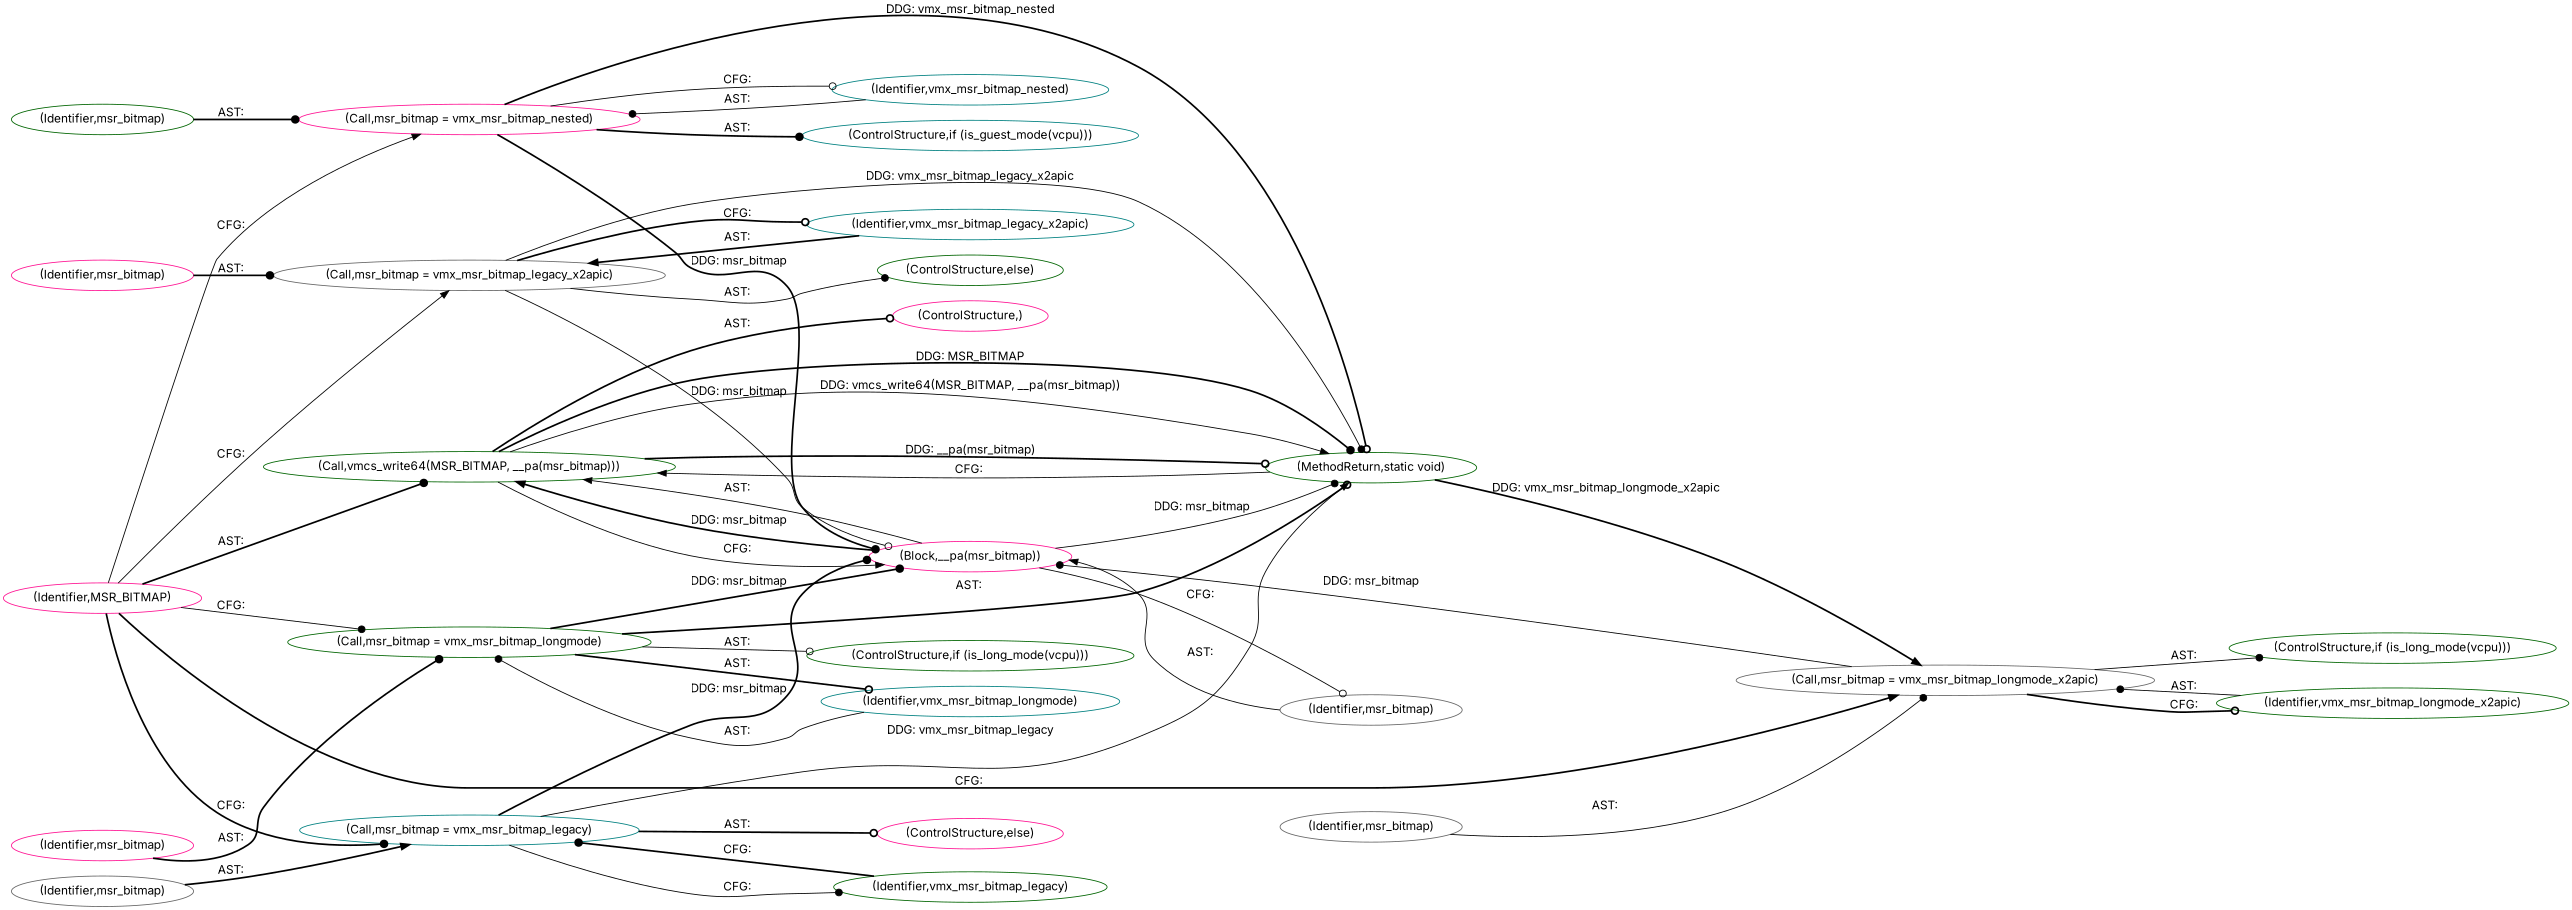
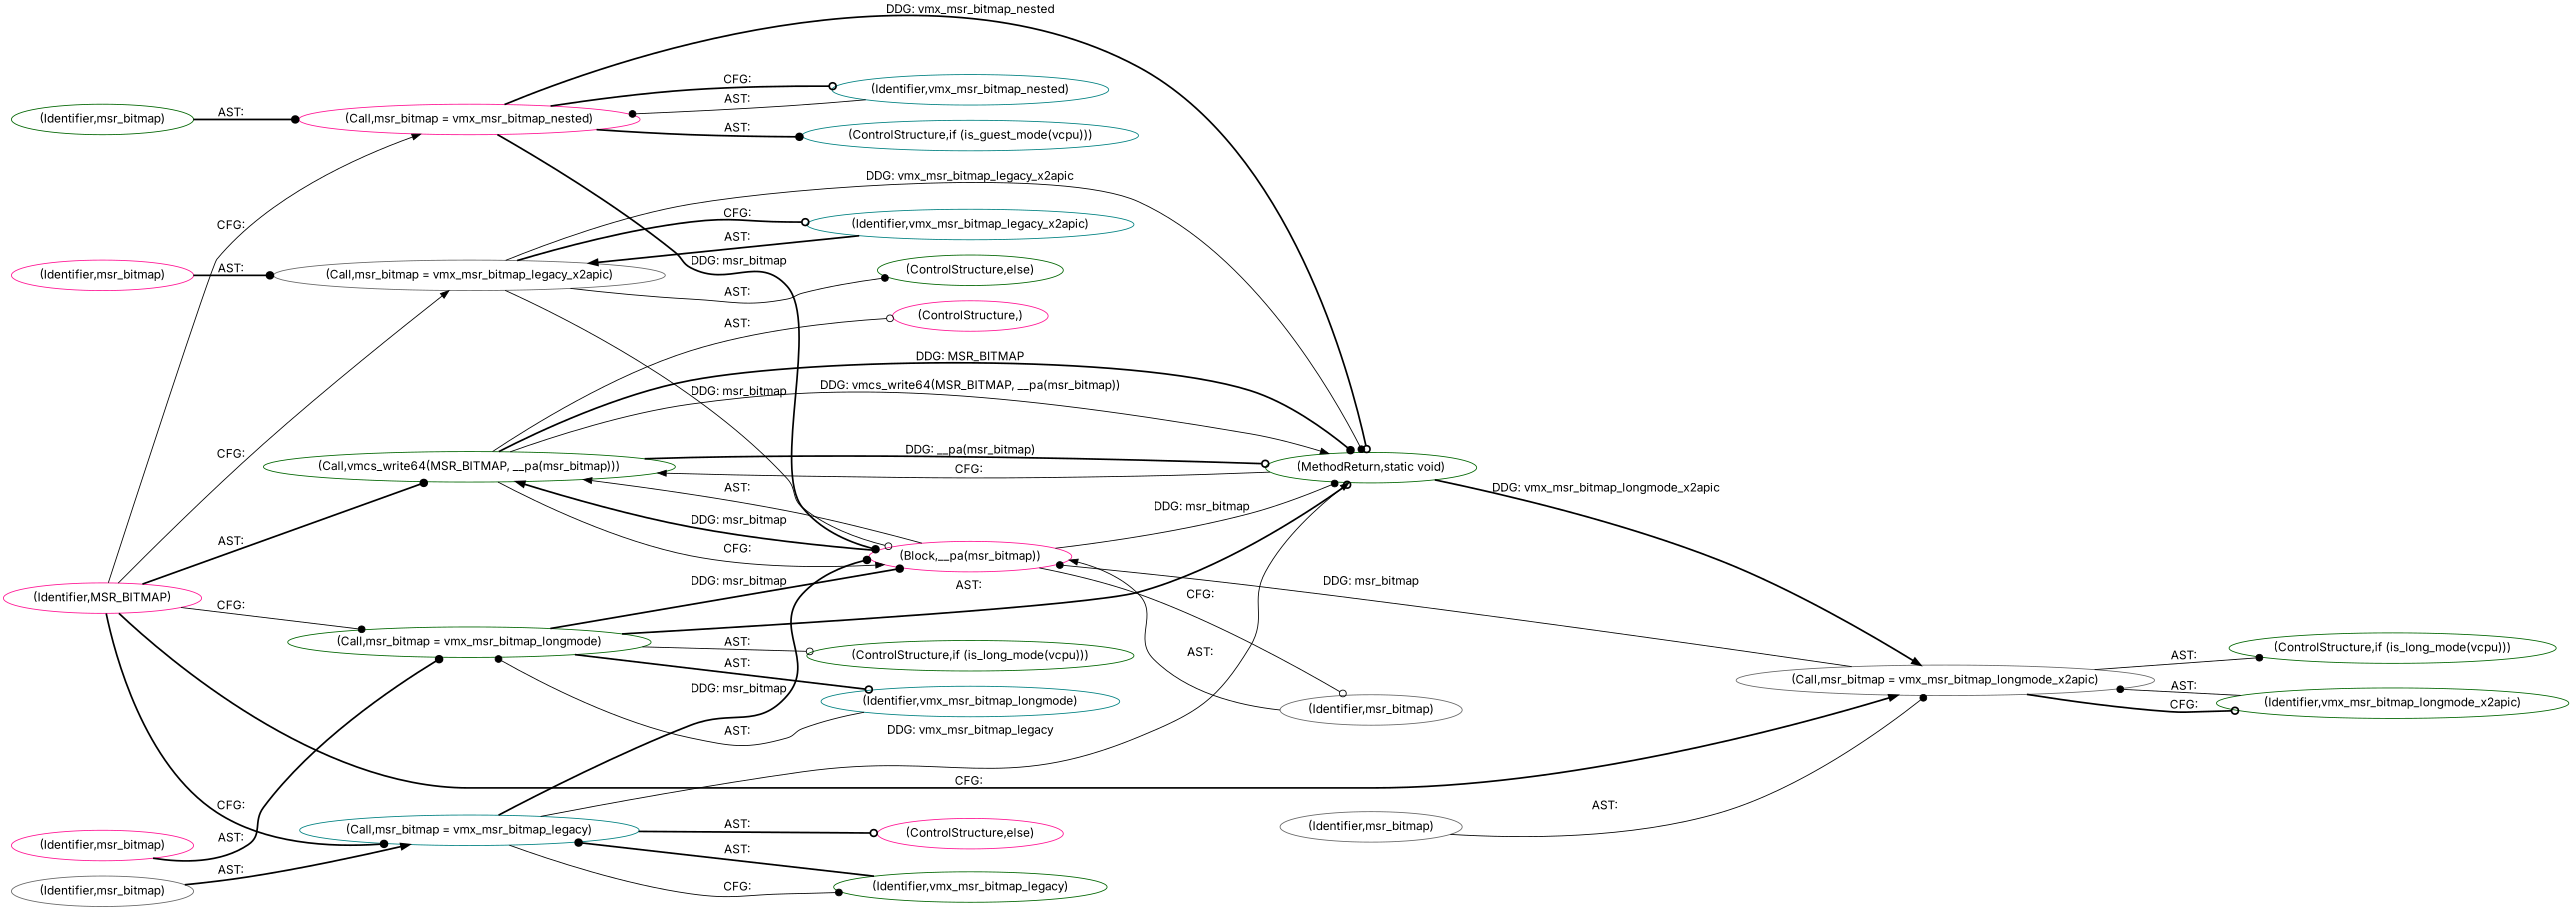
edge "(Call,msr_bitmap = vmx_msr_bitmap_nested)" -> "(Identifier,vmx_msr_bitmap_nested)": style solid -> bold
edge "(Call,vmcs_write64(MSR_BITMAP, __pa(msr_bitmap)))" -> "(ControlStructure,)": style bold -> solid
edge "(Identifier,vmx_msr_bitmap_legacy)" -> "(Call,msr_bitmap = vmx_msr_bitmap_legacy)": label "CFG: " -> "AST: "
